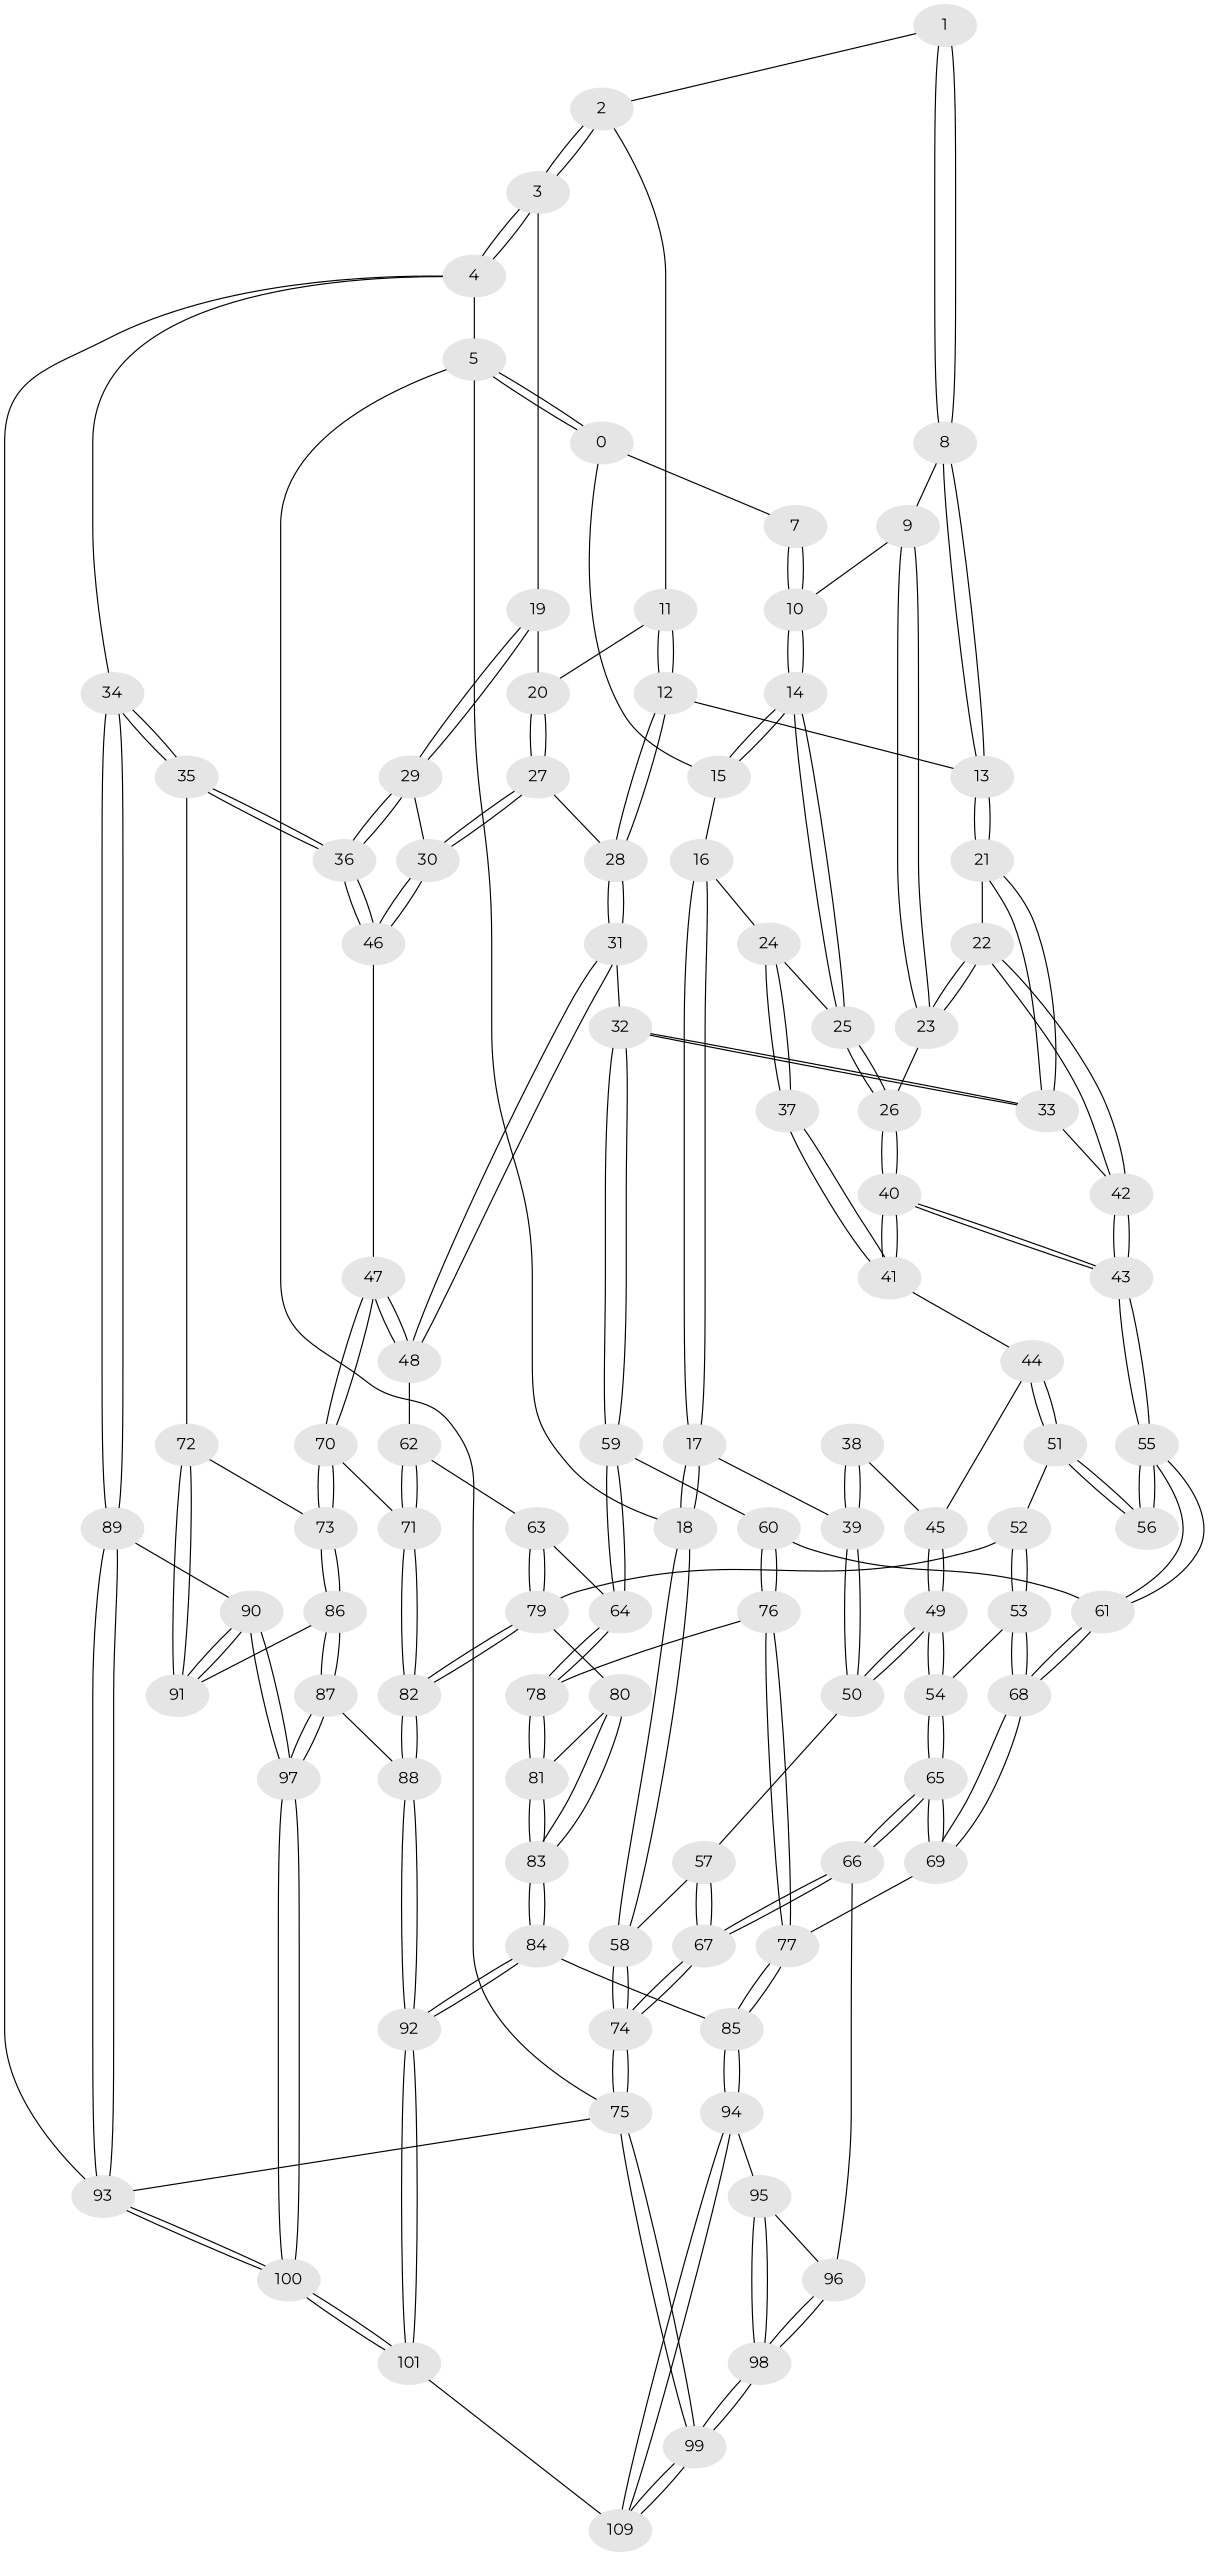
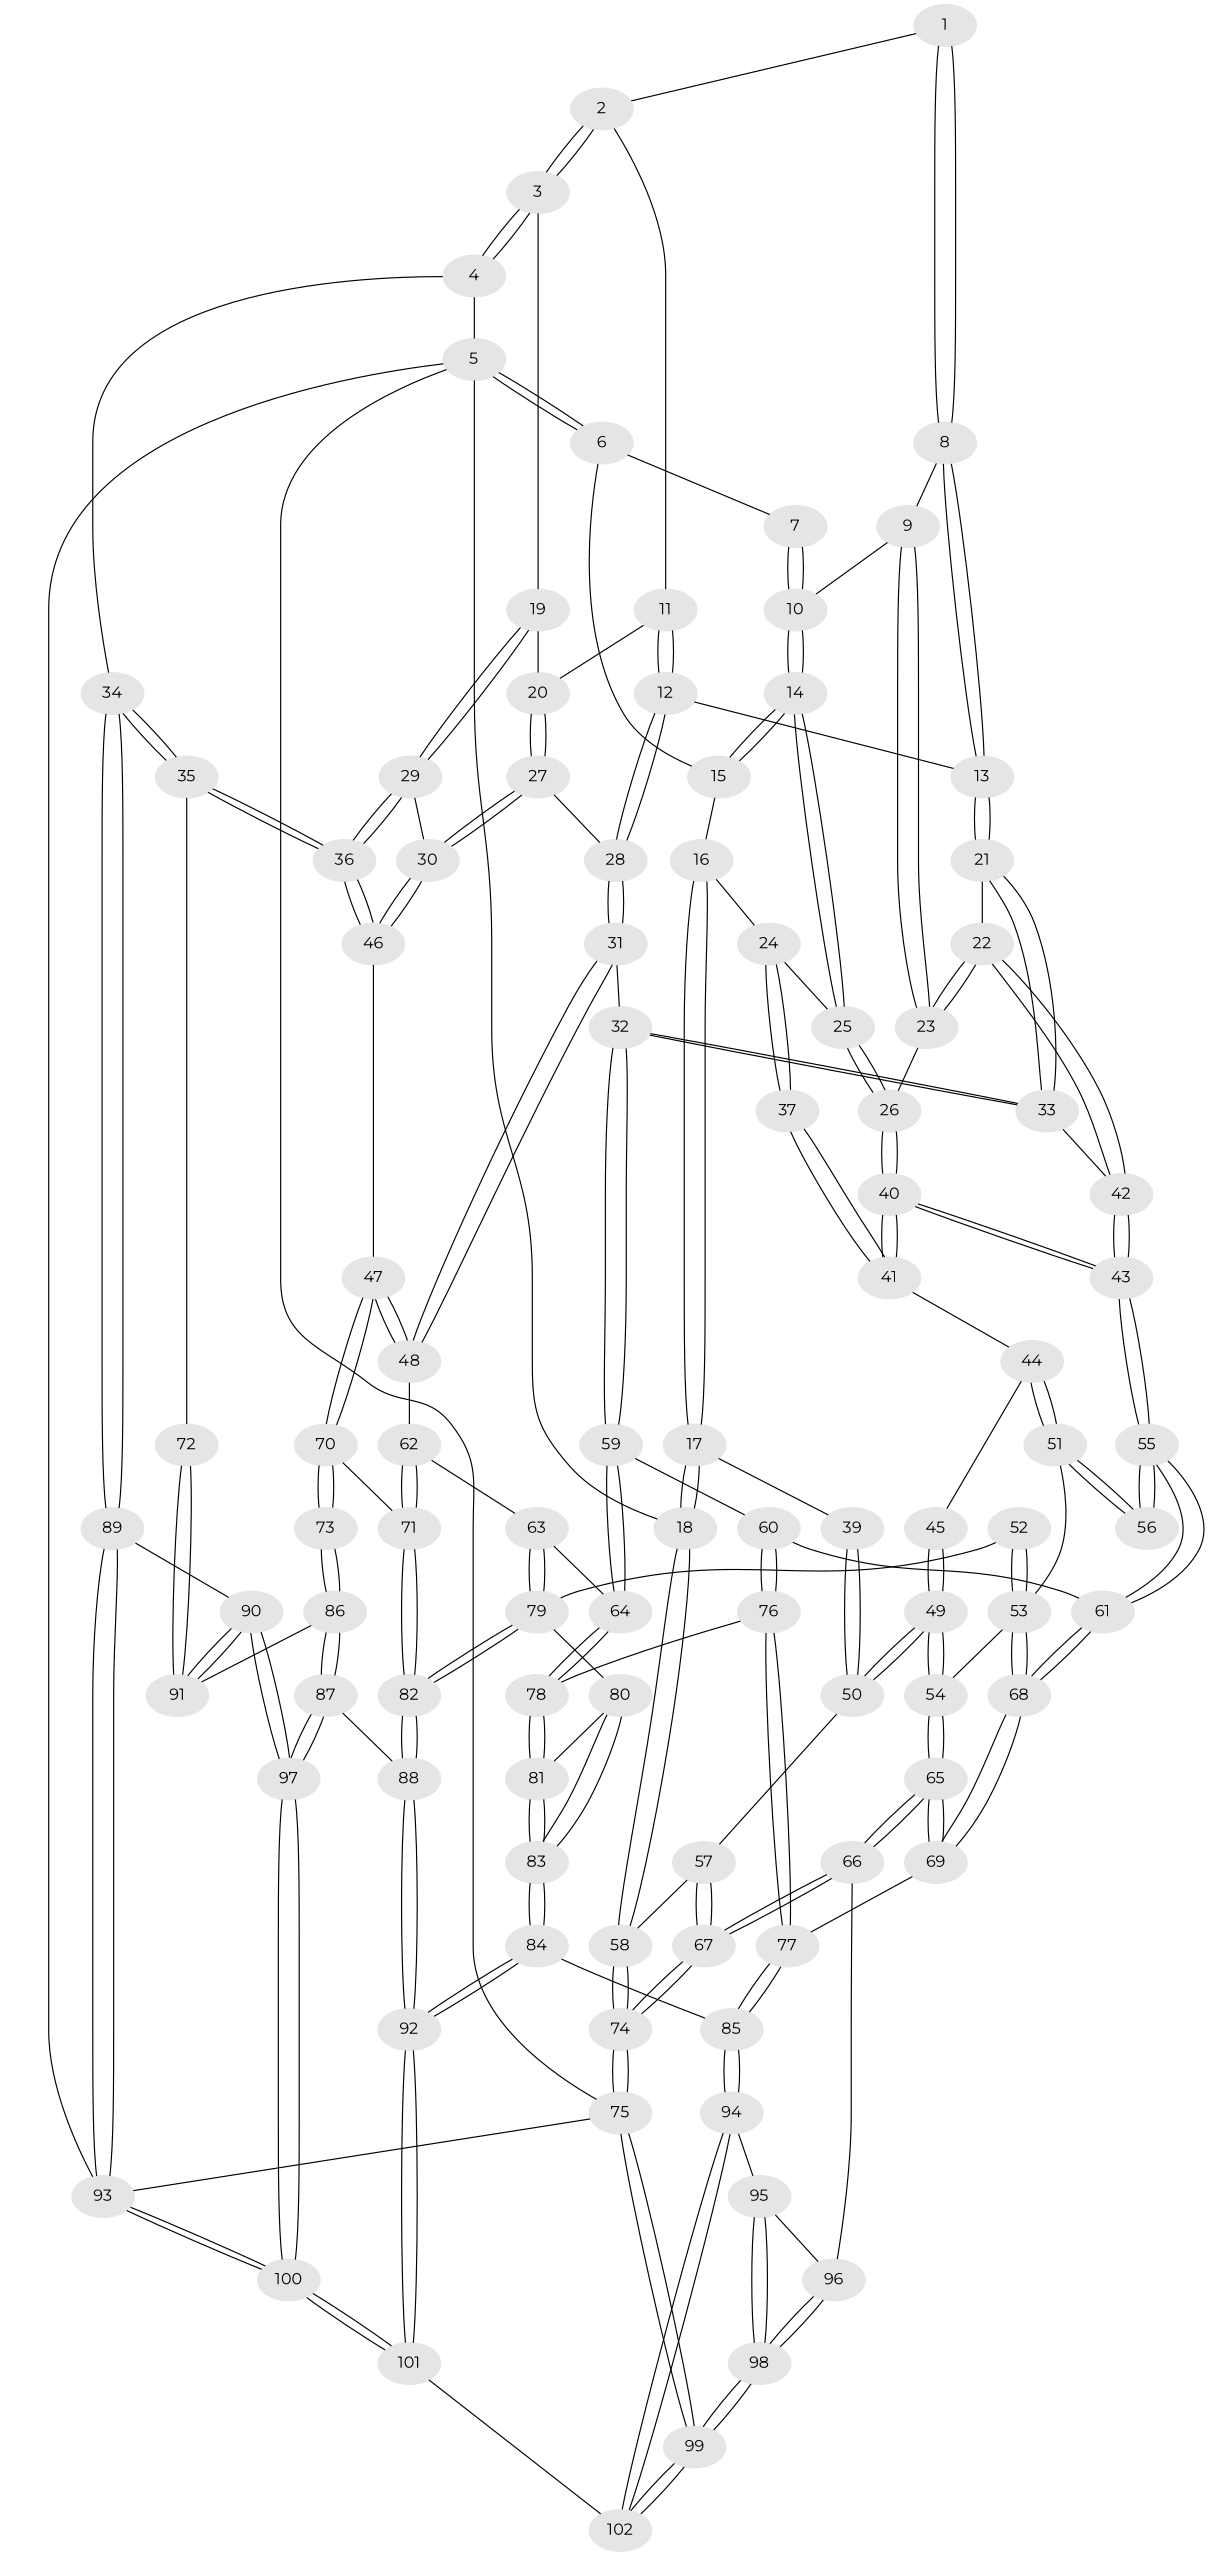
node "0": label "0" -> "6"
edge "4" -- "93": now "5" -- "93"
node "38": removed
edge "72" -- "73": removed
edge "51" -- "52": now "51" -- "53"
node "109": label "109" -> "102"
